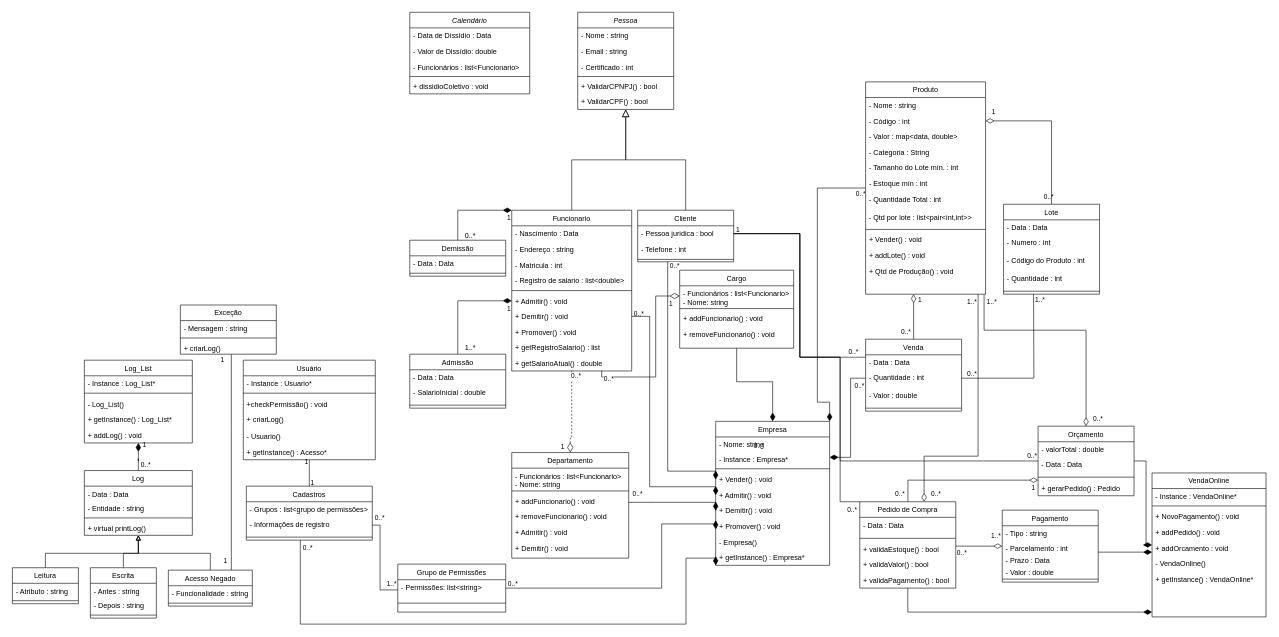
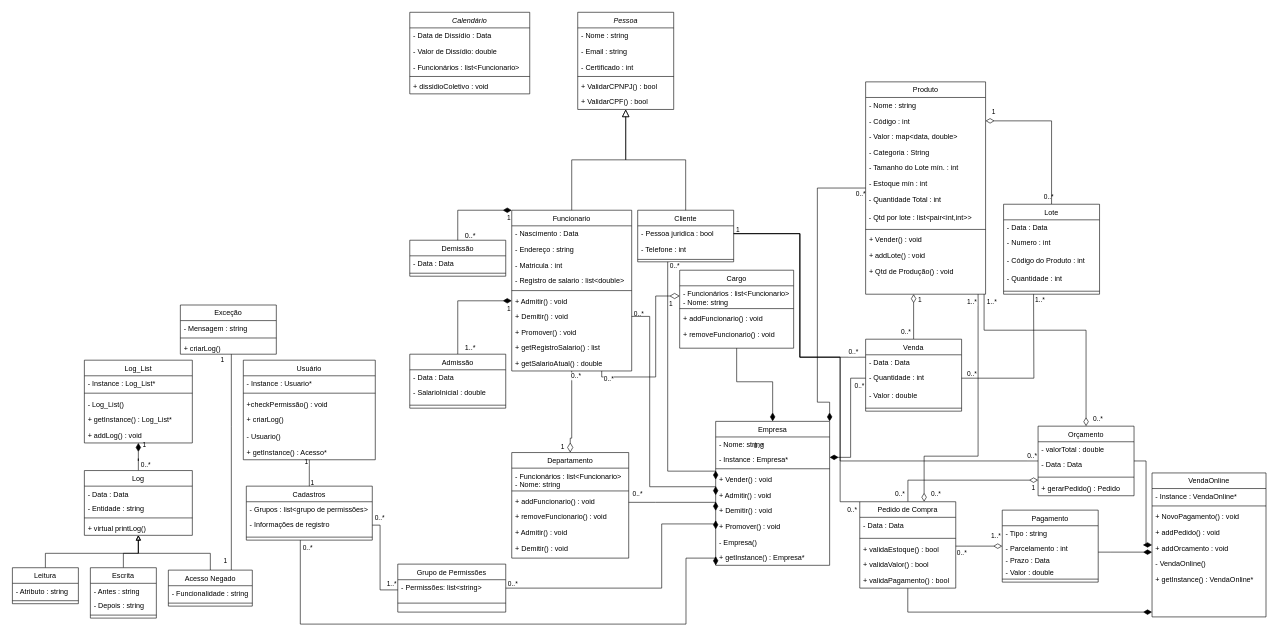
edge "Funcionario" -> "Departamento": style dashed -> solid
